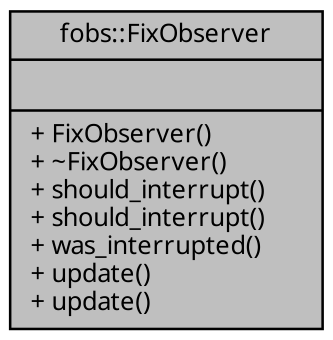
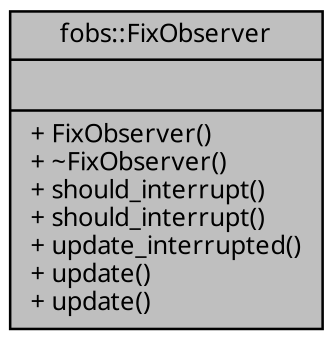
node "fobs::FixObserver": text "+ was_interrupted()" -> "+ update_interrupted()"
